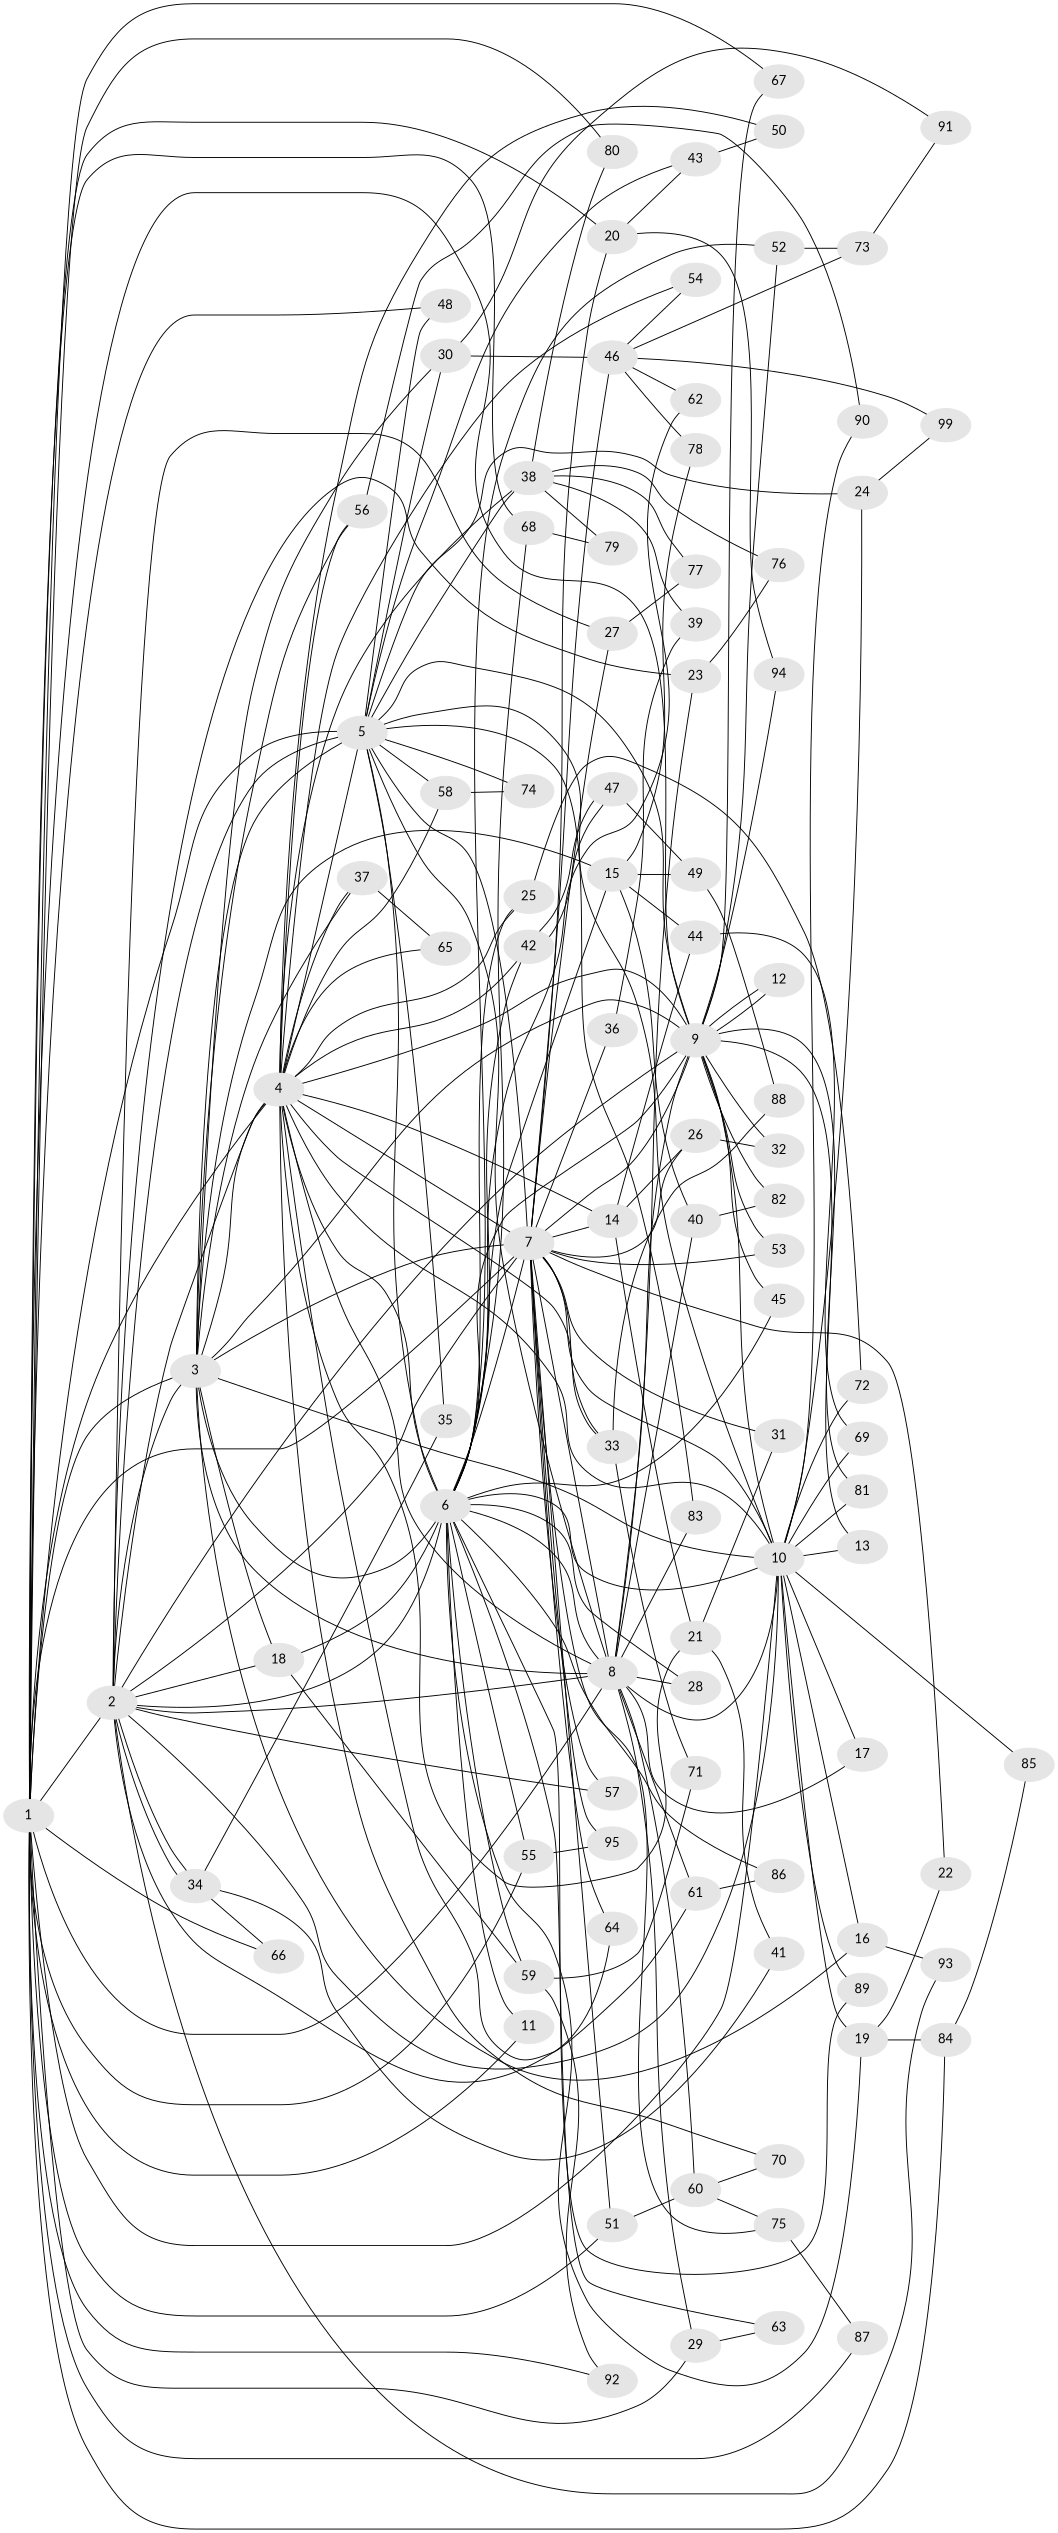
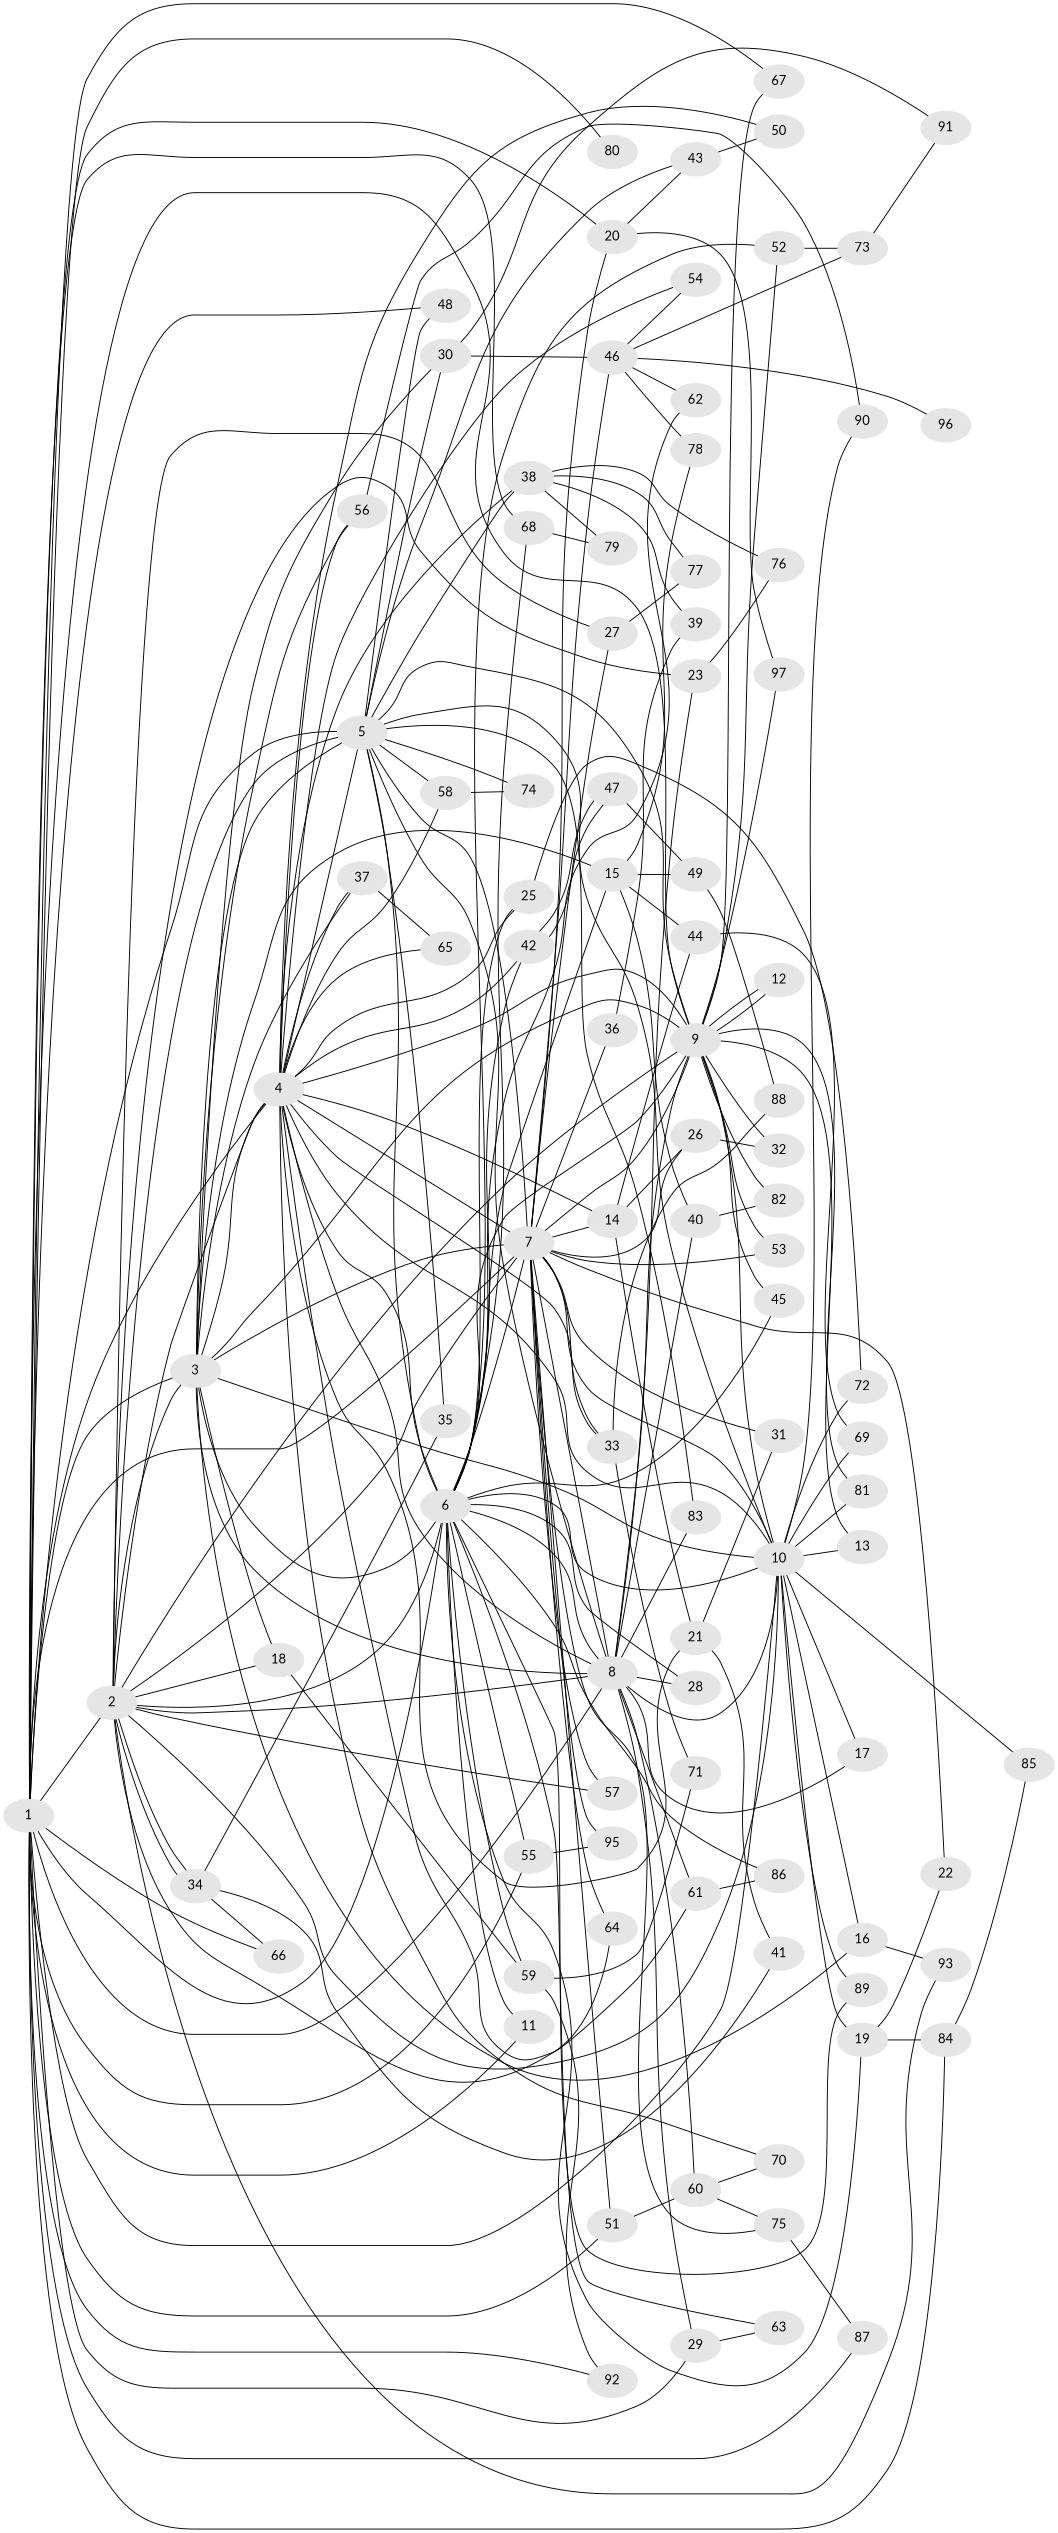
edge "80" -- "38": removed
node "99": label "99" -> "96"
node "24": removed
node "94": label "94" -> "97"
edge "6" -- "18": now "6" -- "1"
